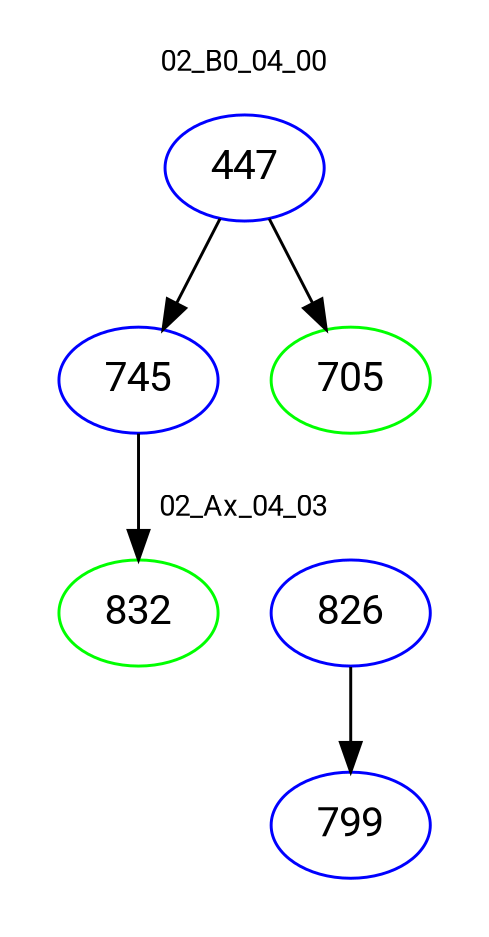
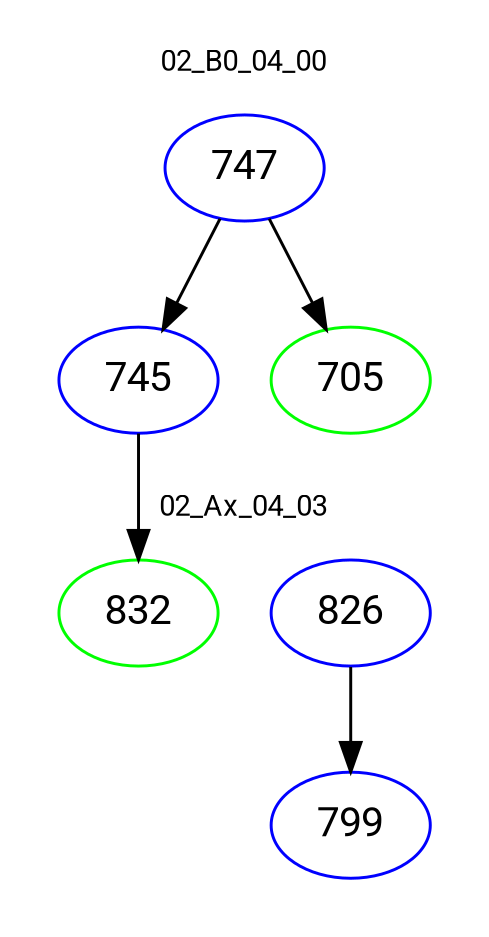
node "447": label "447" -> "747"
